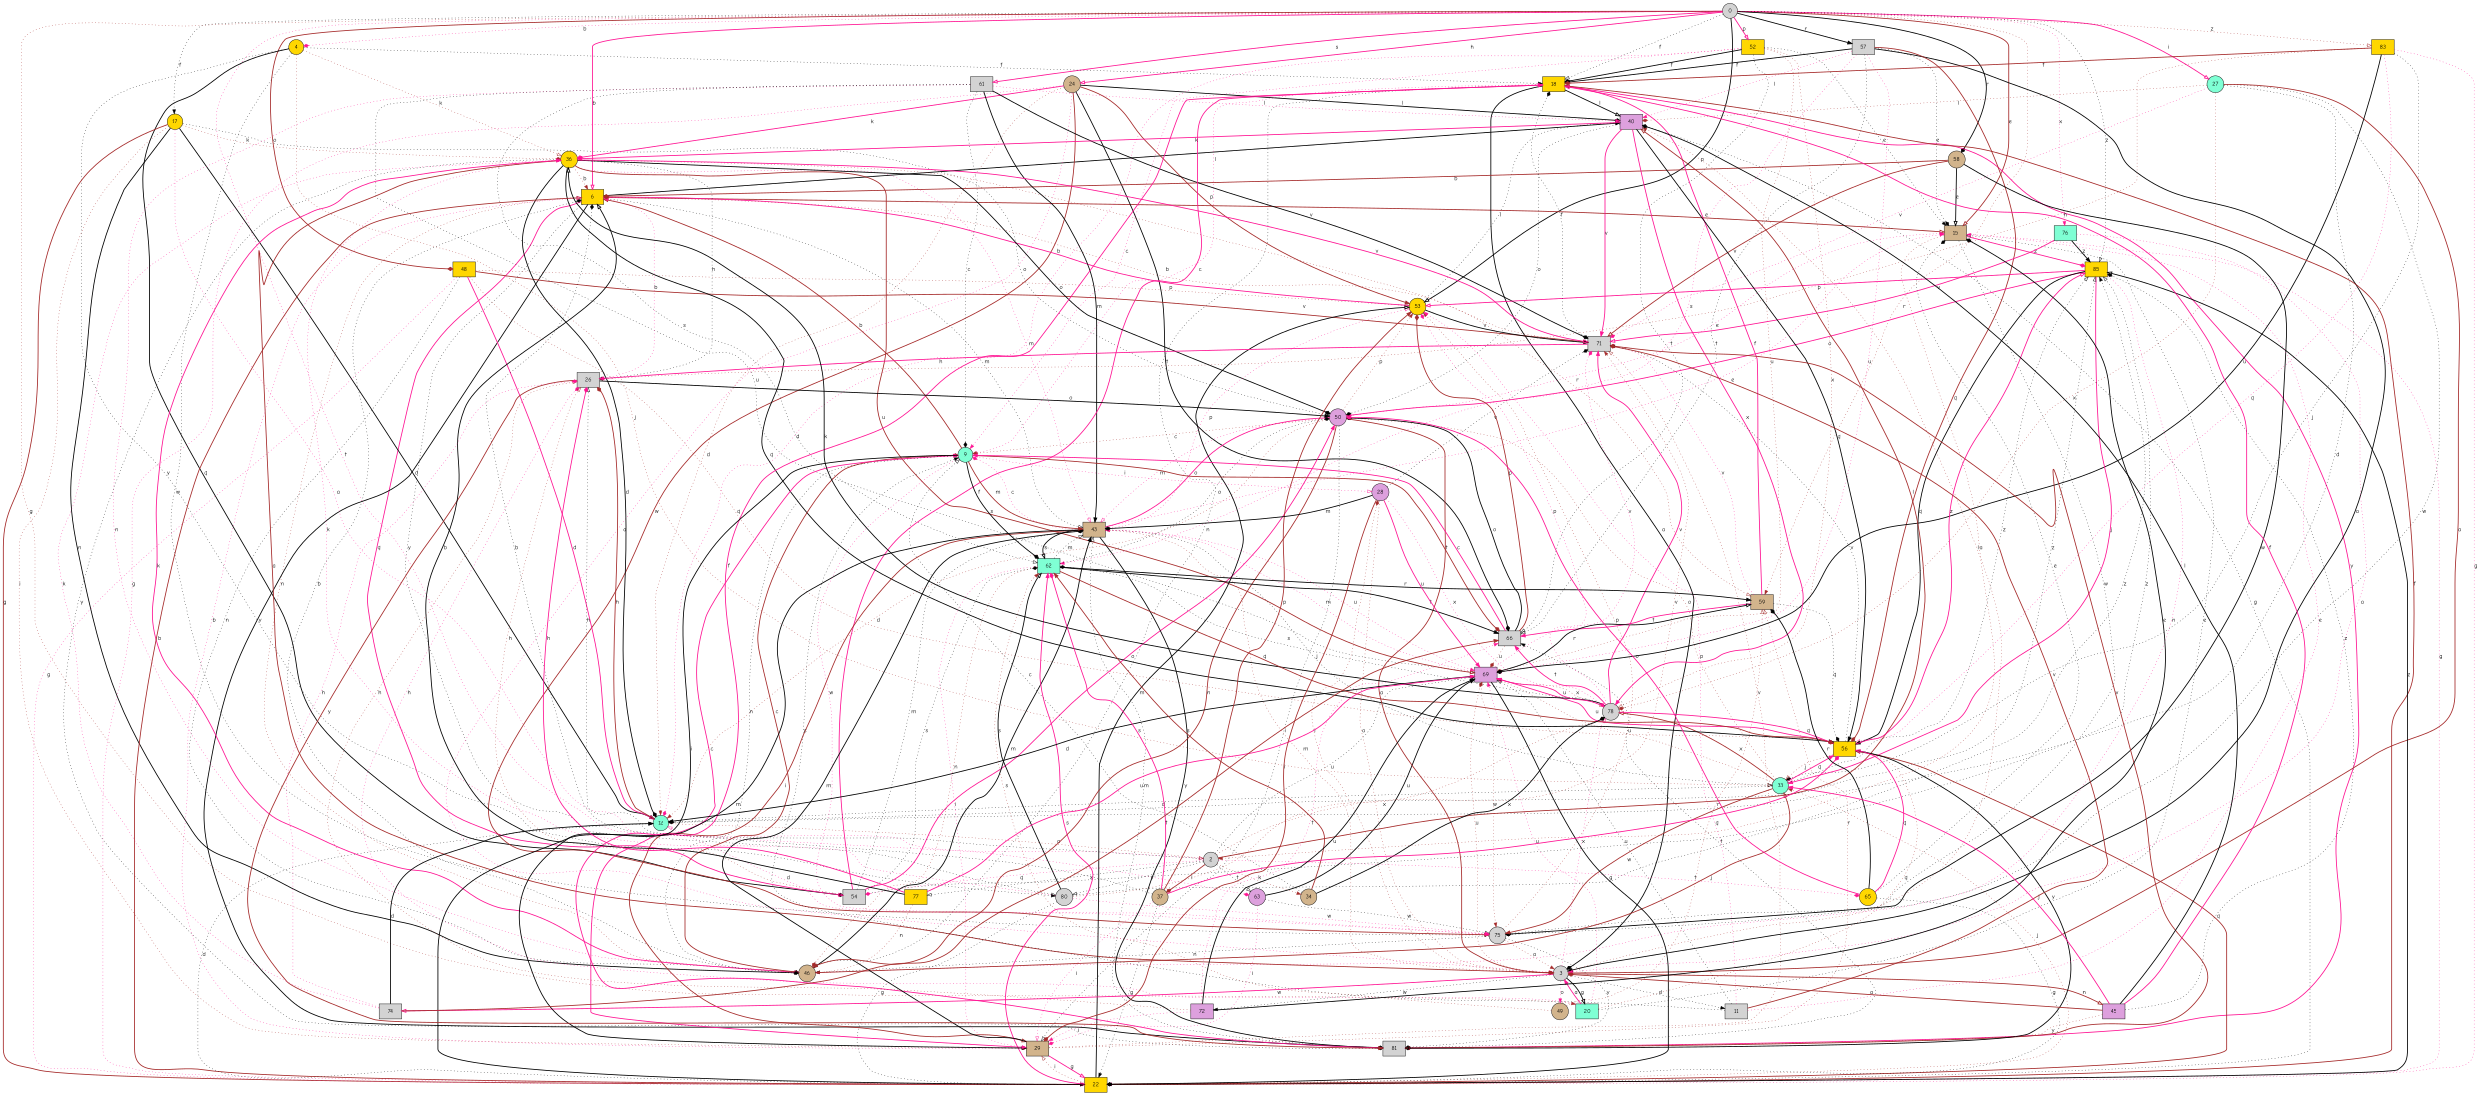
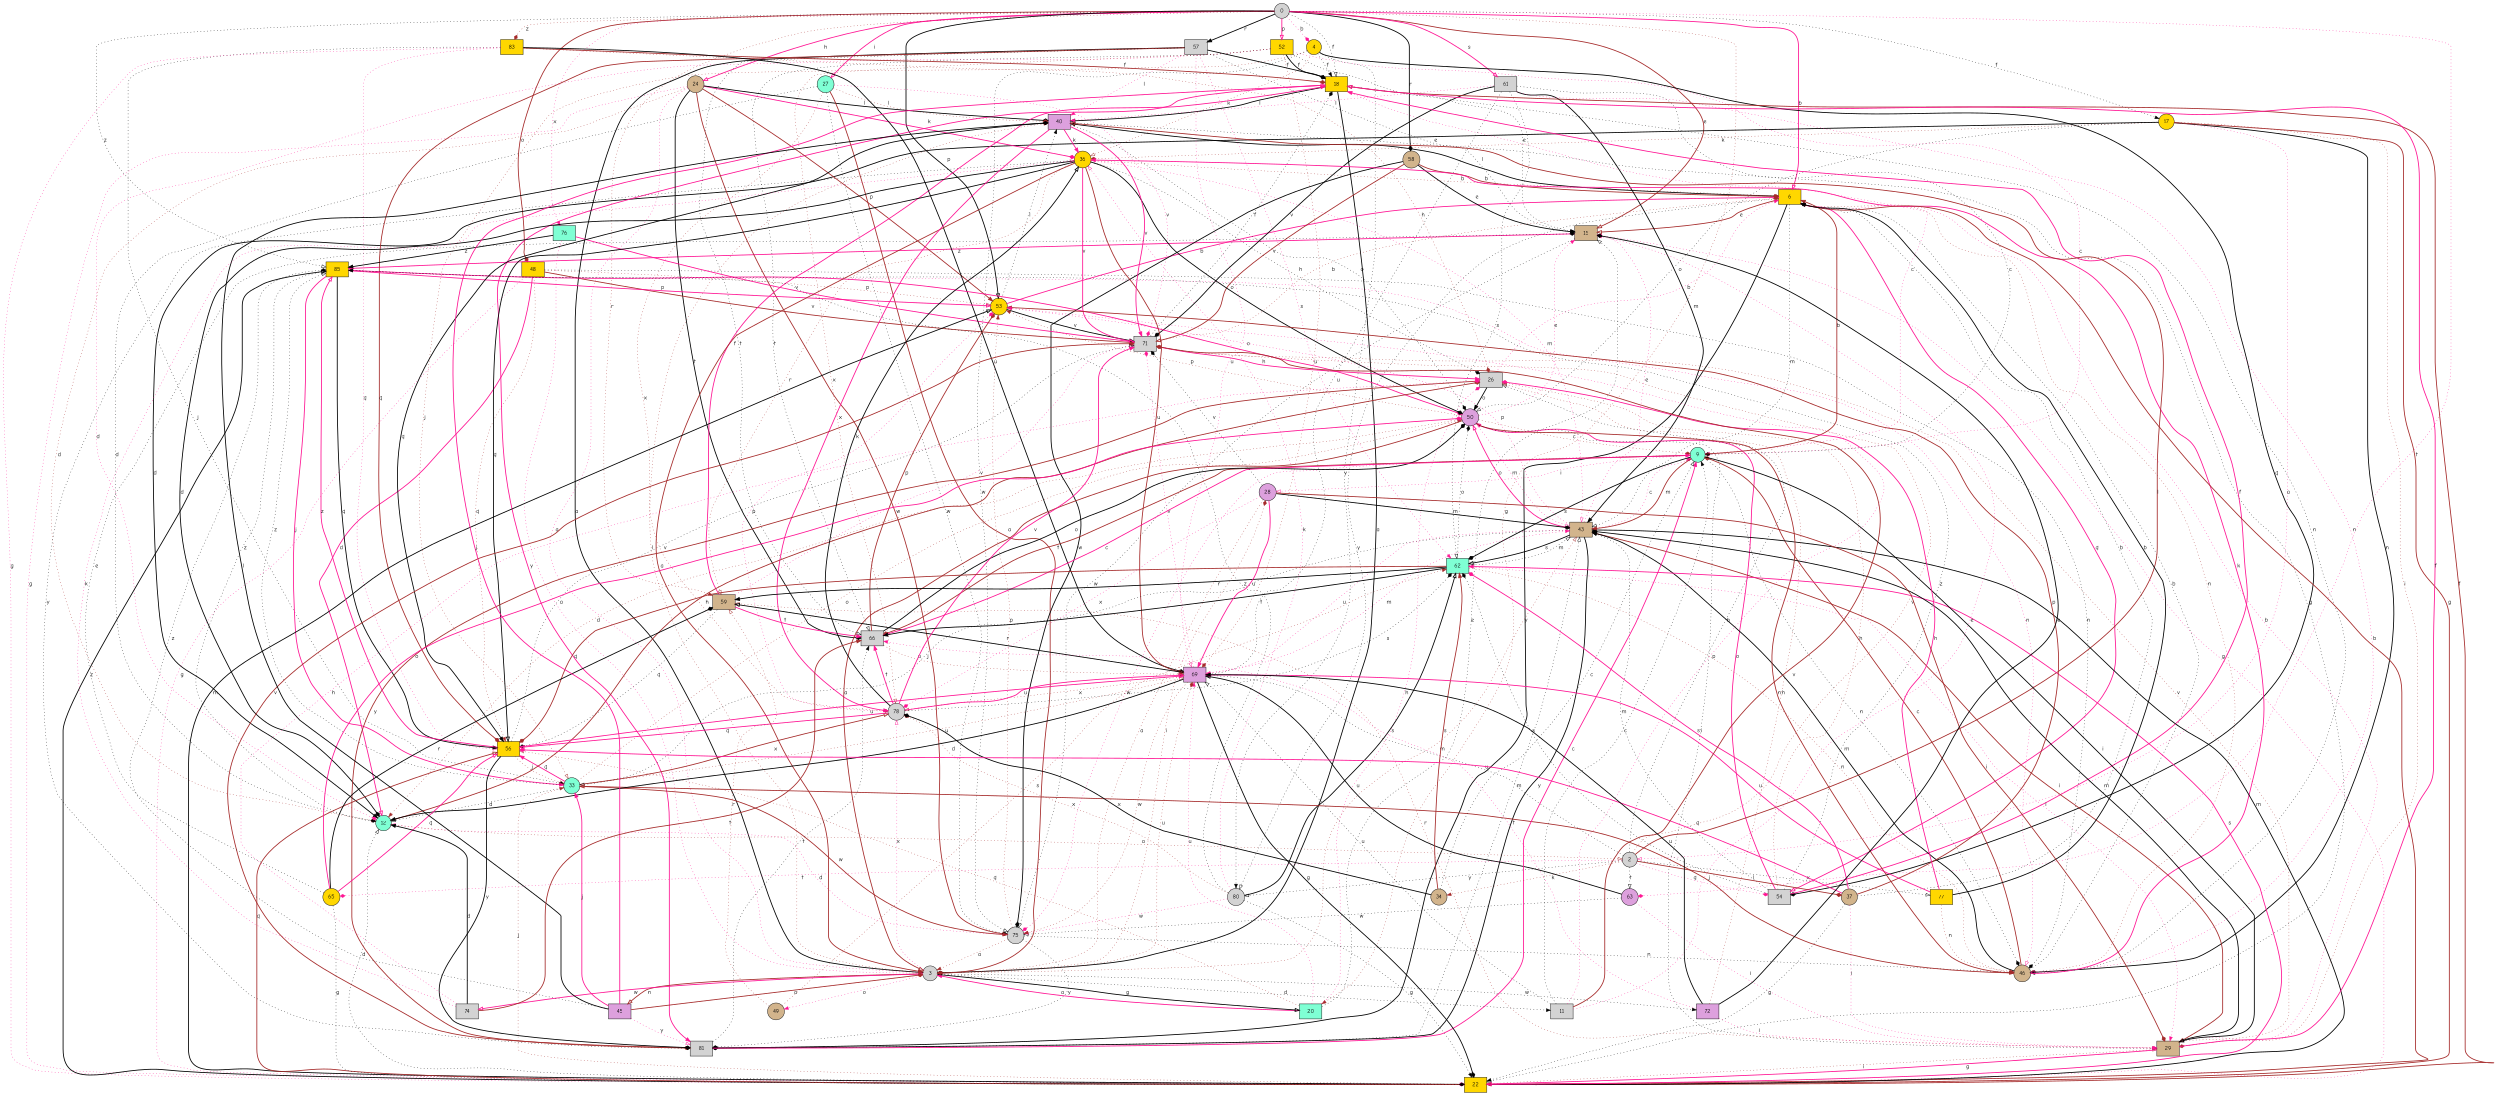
edge "0" -> "83": arrowhead onormal -> diamond
edge "45" -> "18": label "f" -> "j"
edge "15" -> "2": removed, label "a"
edge "45" -> "81": color brown -> deeppink
